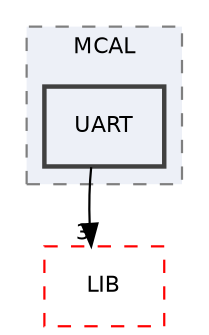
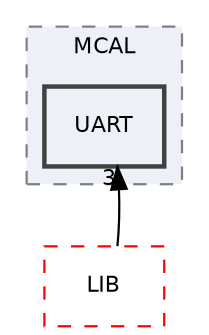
edge "UART" -> "LIB": reversed
